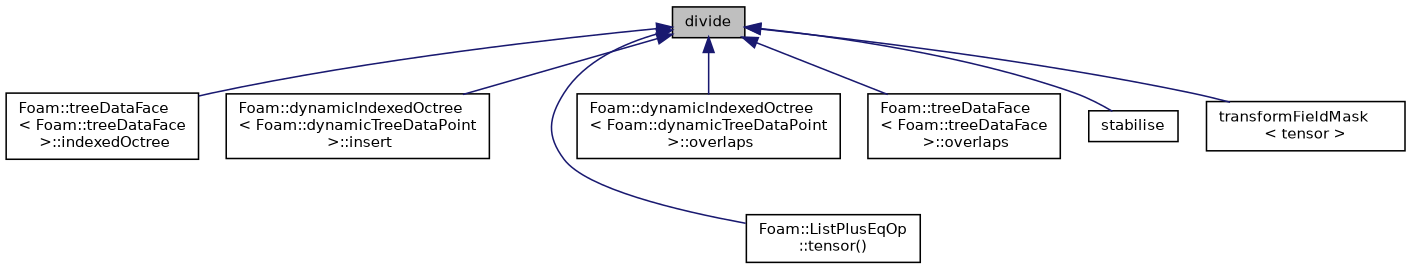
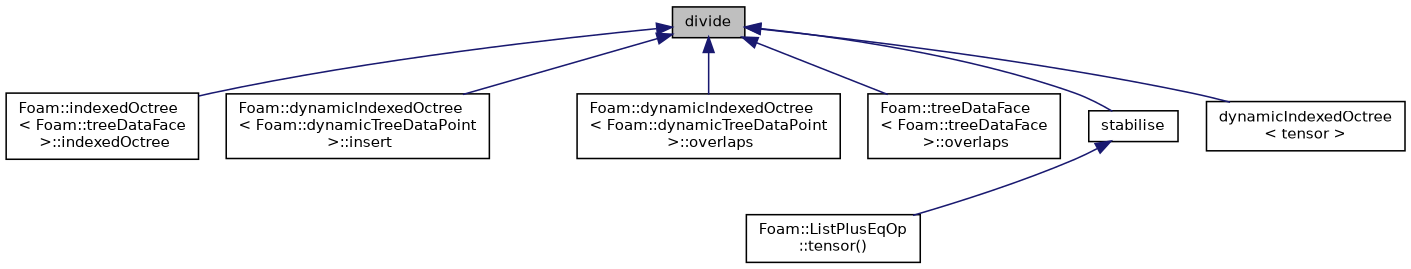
node "Foam::treeDataFace < Foam::treeDataFace >::indexedOctree": label "Foam::treeDataFace < Foam::treeDataFace >::indexedOctree" -> "Foam::indexedOctree < Foam::treeDataFace >::indexedOctree"
node "transformFieldMask < tensor >": label "transformFieldMask < tensor >" -> "dynamicIndexedOctree < tensor >"
edge "Foam::ListPlusEqOp ::tensor()" -> "divide": now "Foam::ListPlusEqOp ::tensor()" -> "stabilise"
